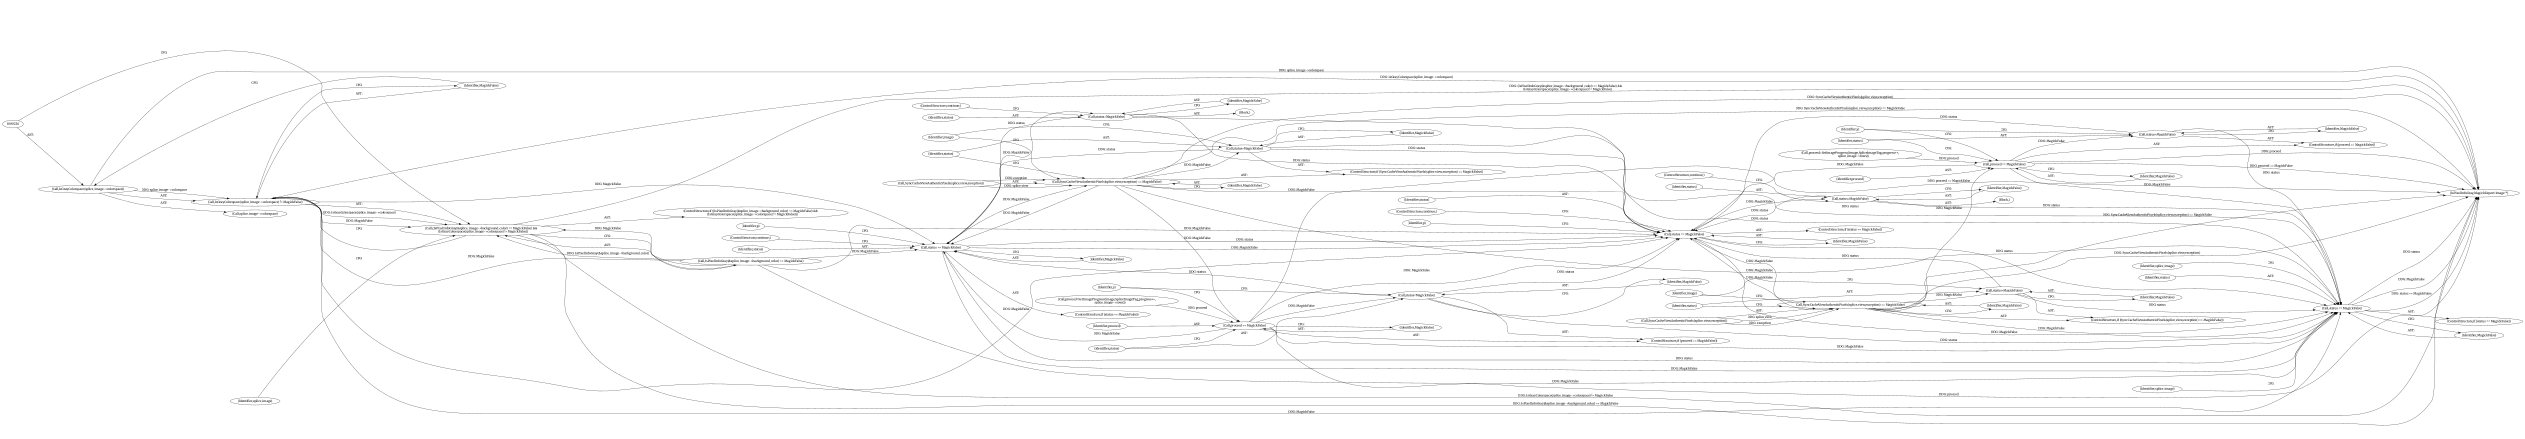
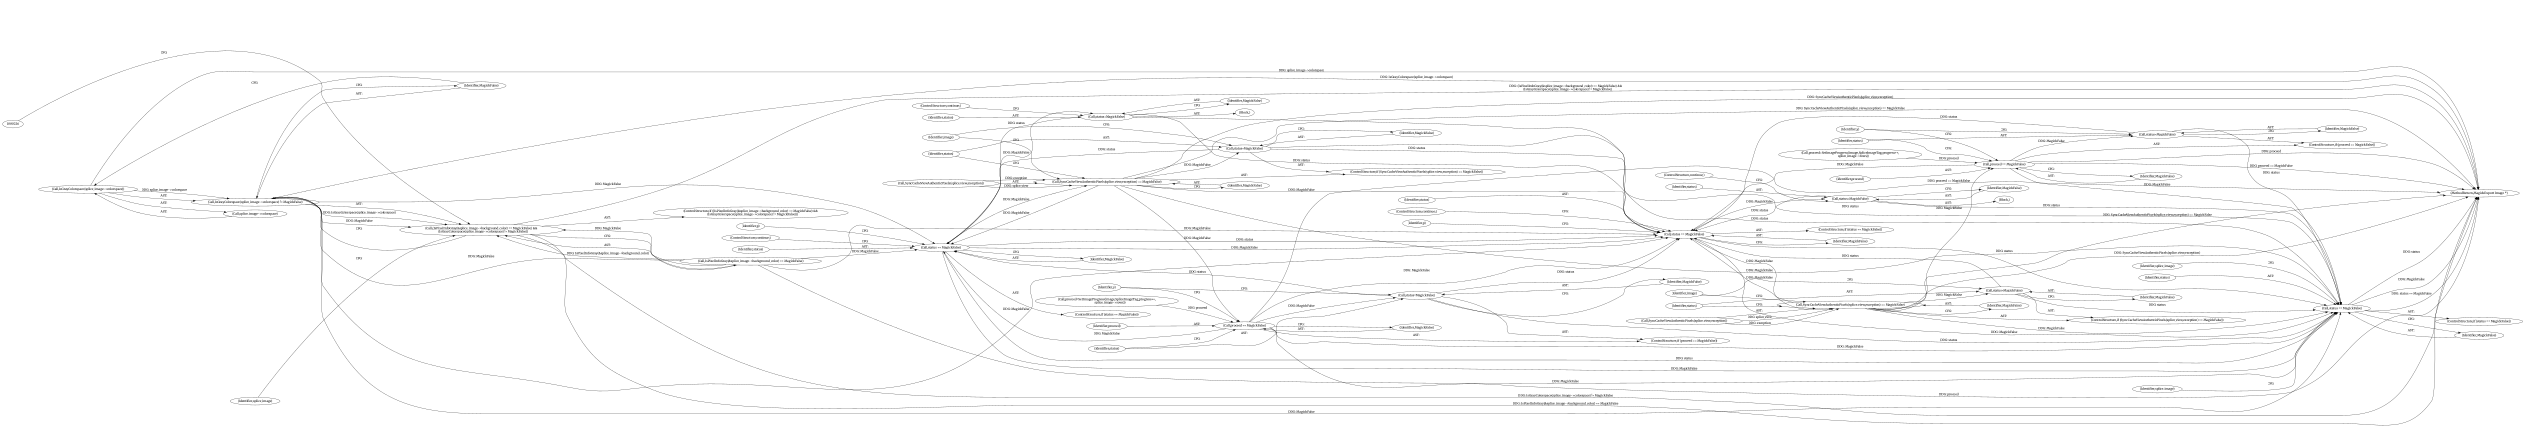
edge "1000226" -> "(Call,IsGrayColorspace(splice_image->colorspace))": now "(Call,splice_image->colorspace)" -> "(Call,IsGrayColorspace(splice_image->colorspace))"
node "(IsPixelInfoGray,MagickExport Image *)": label "(IsPixelInfoGray,MagickExport Image *)" -> "(MethodReturn,MagickExport Image *)"
